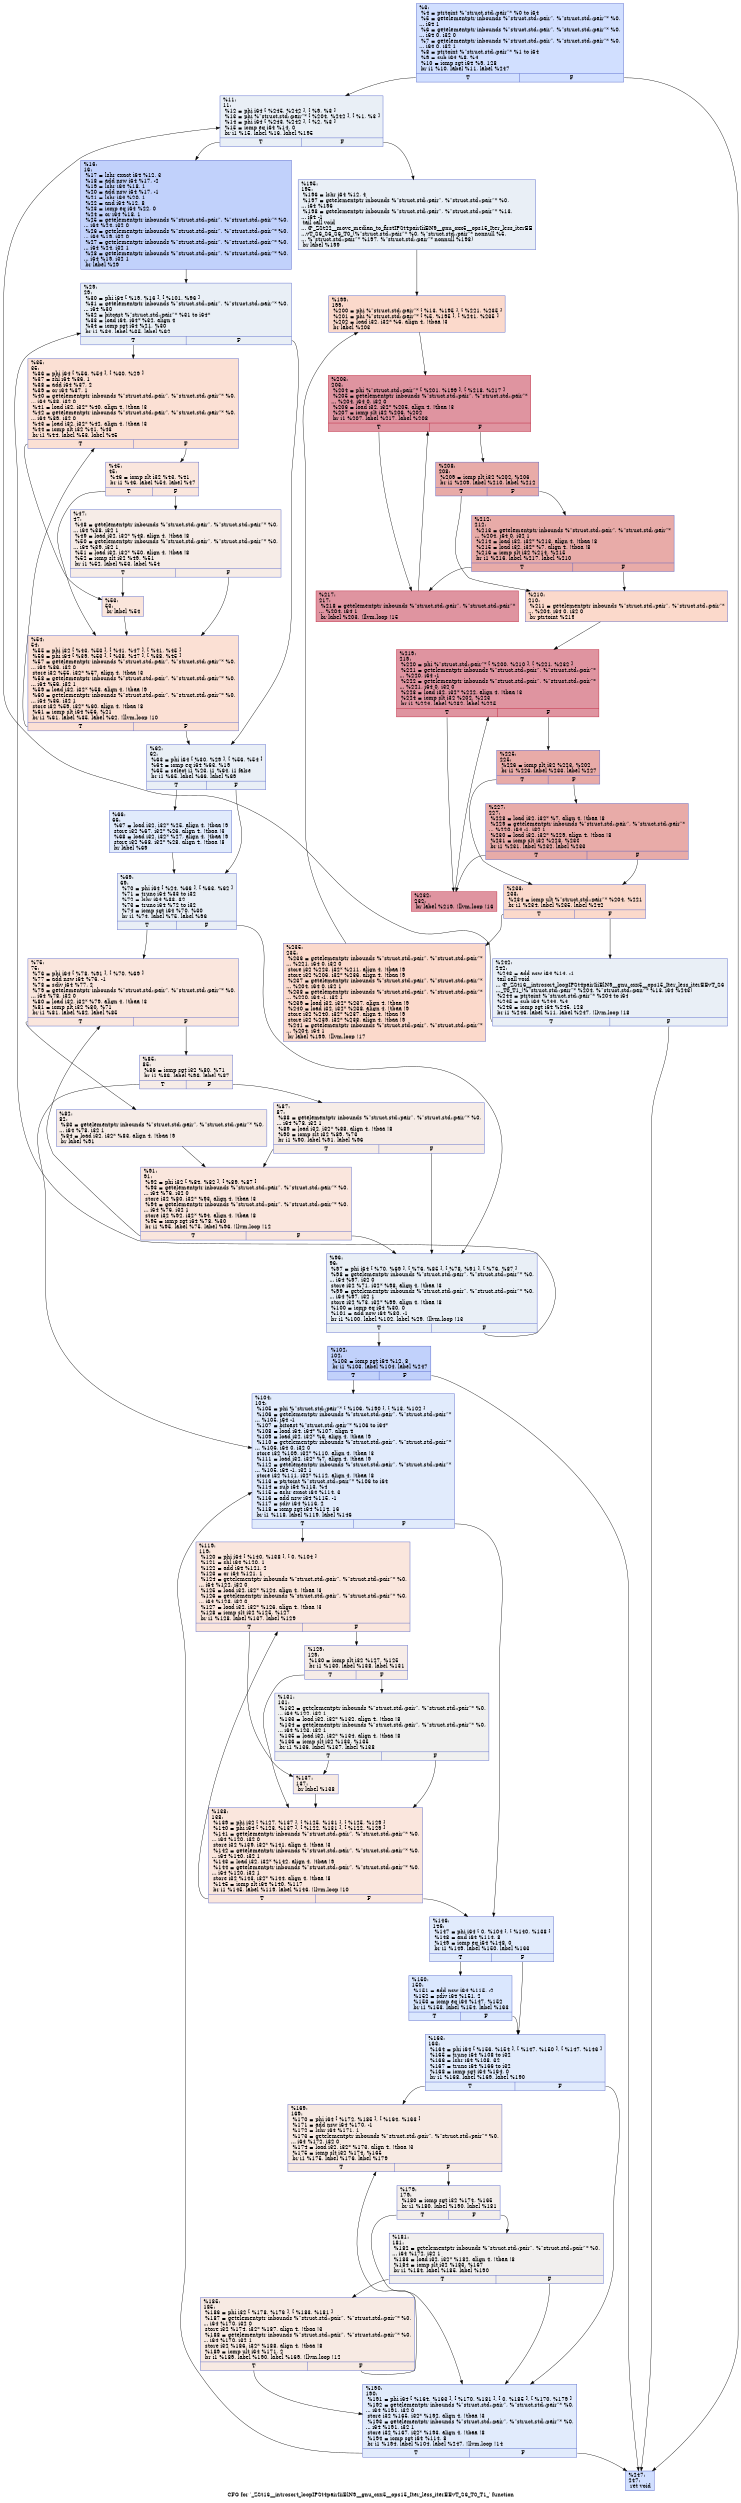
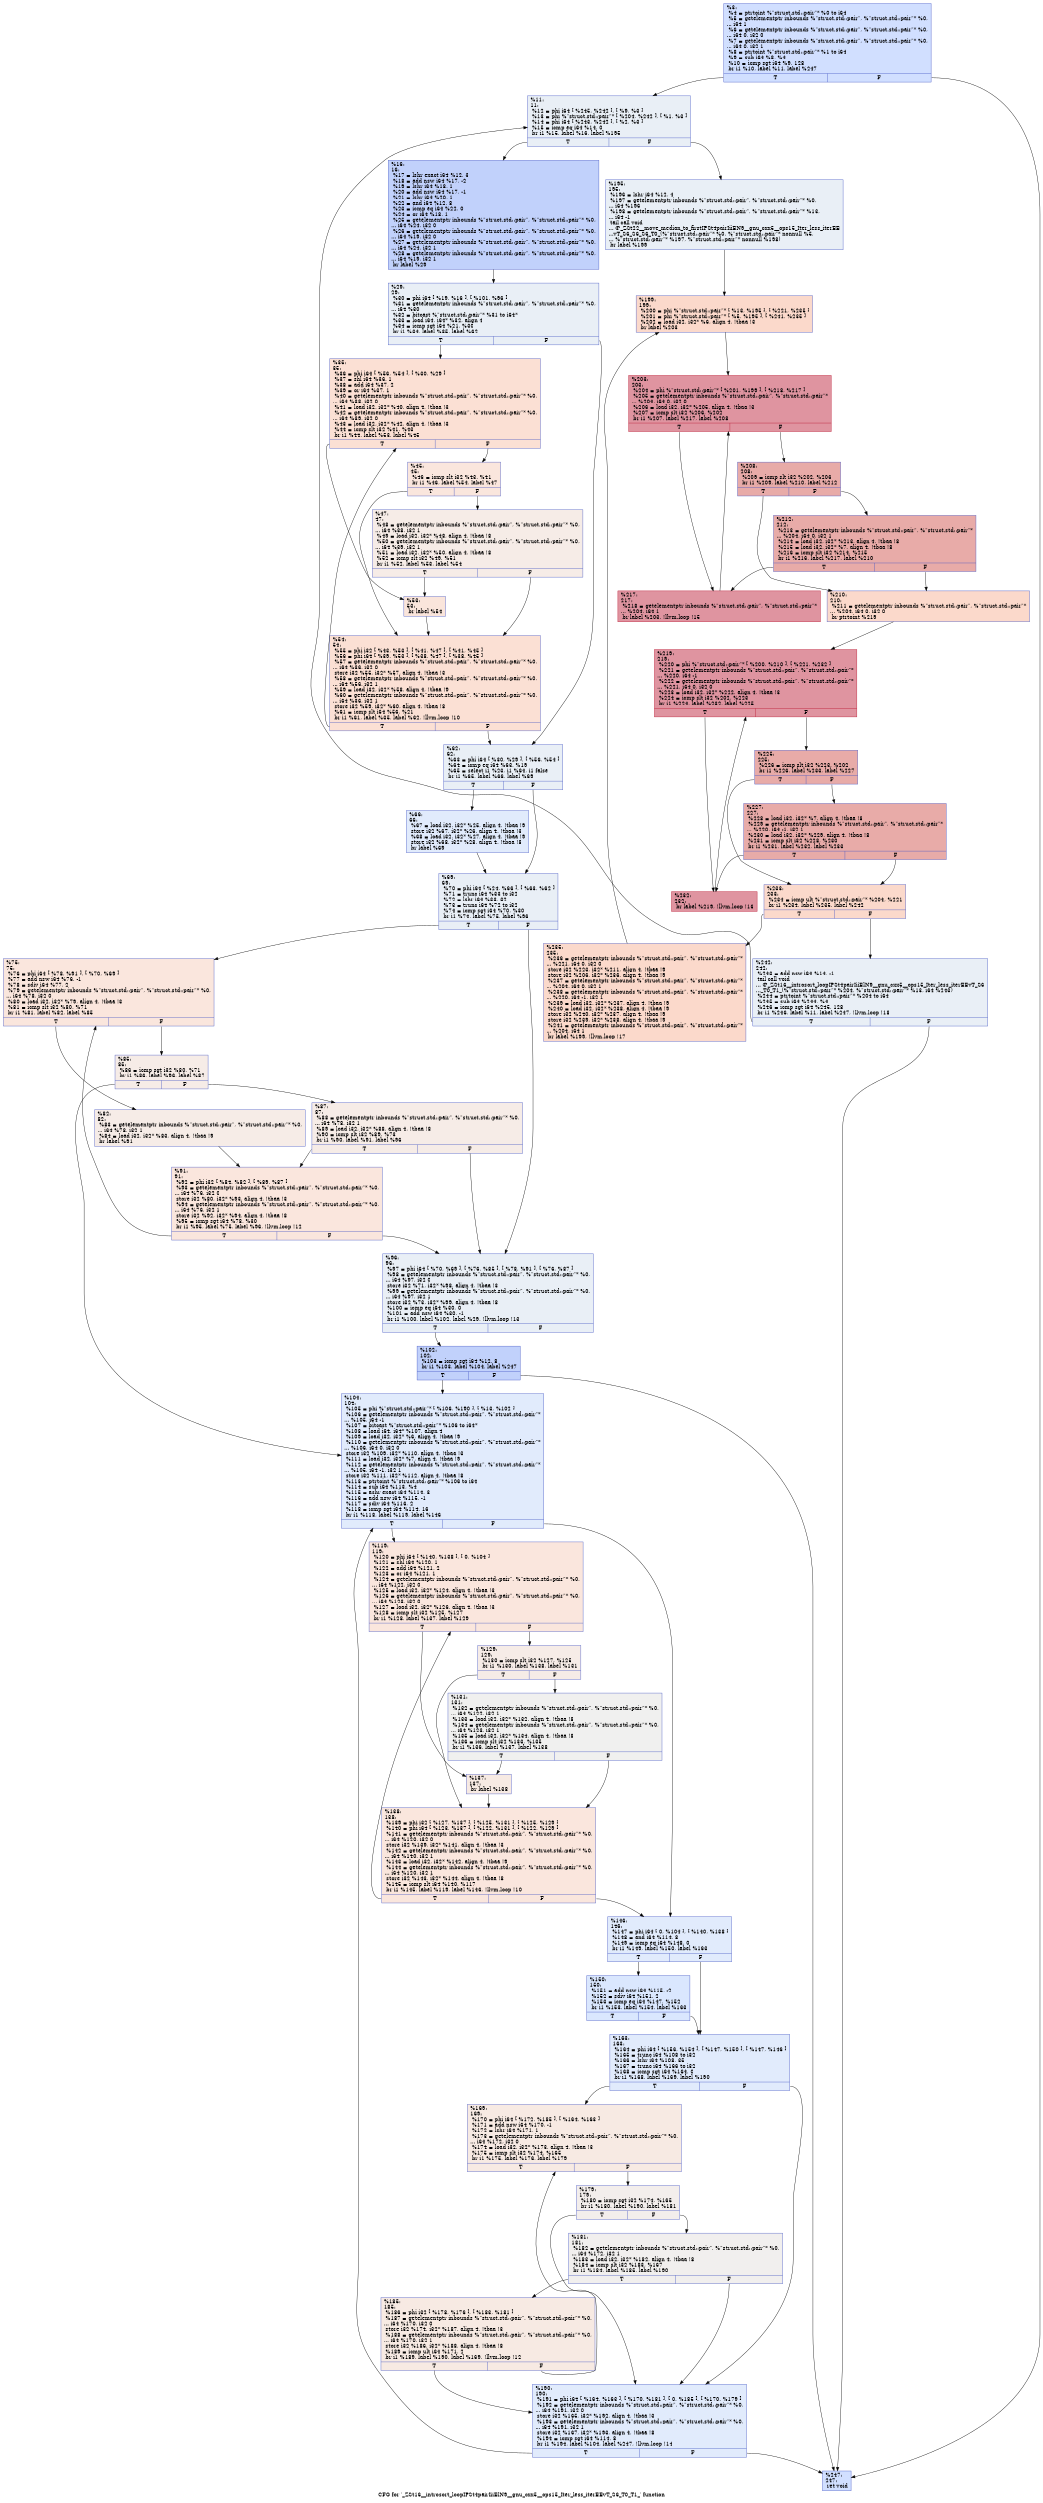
edge "%96:" -> "%29:": removed
node "%163:": text "%166 = lshr i64 %108, 32" -> "%166 = lshr i64 %108, 35"
